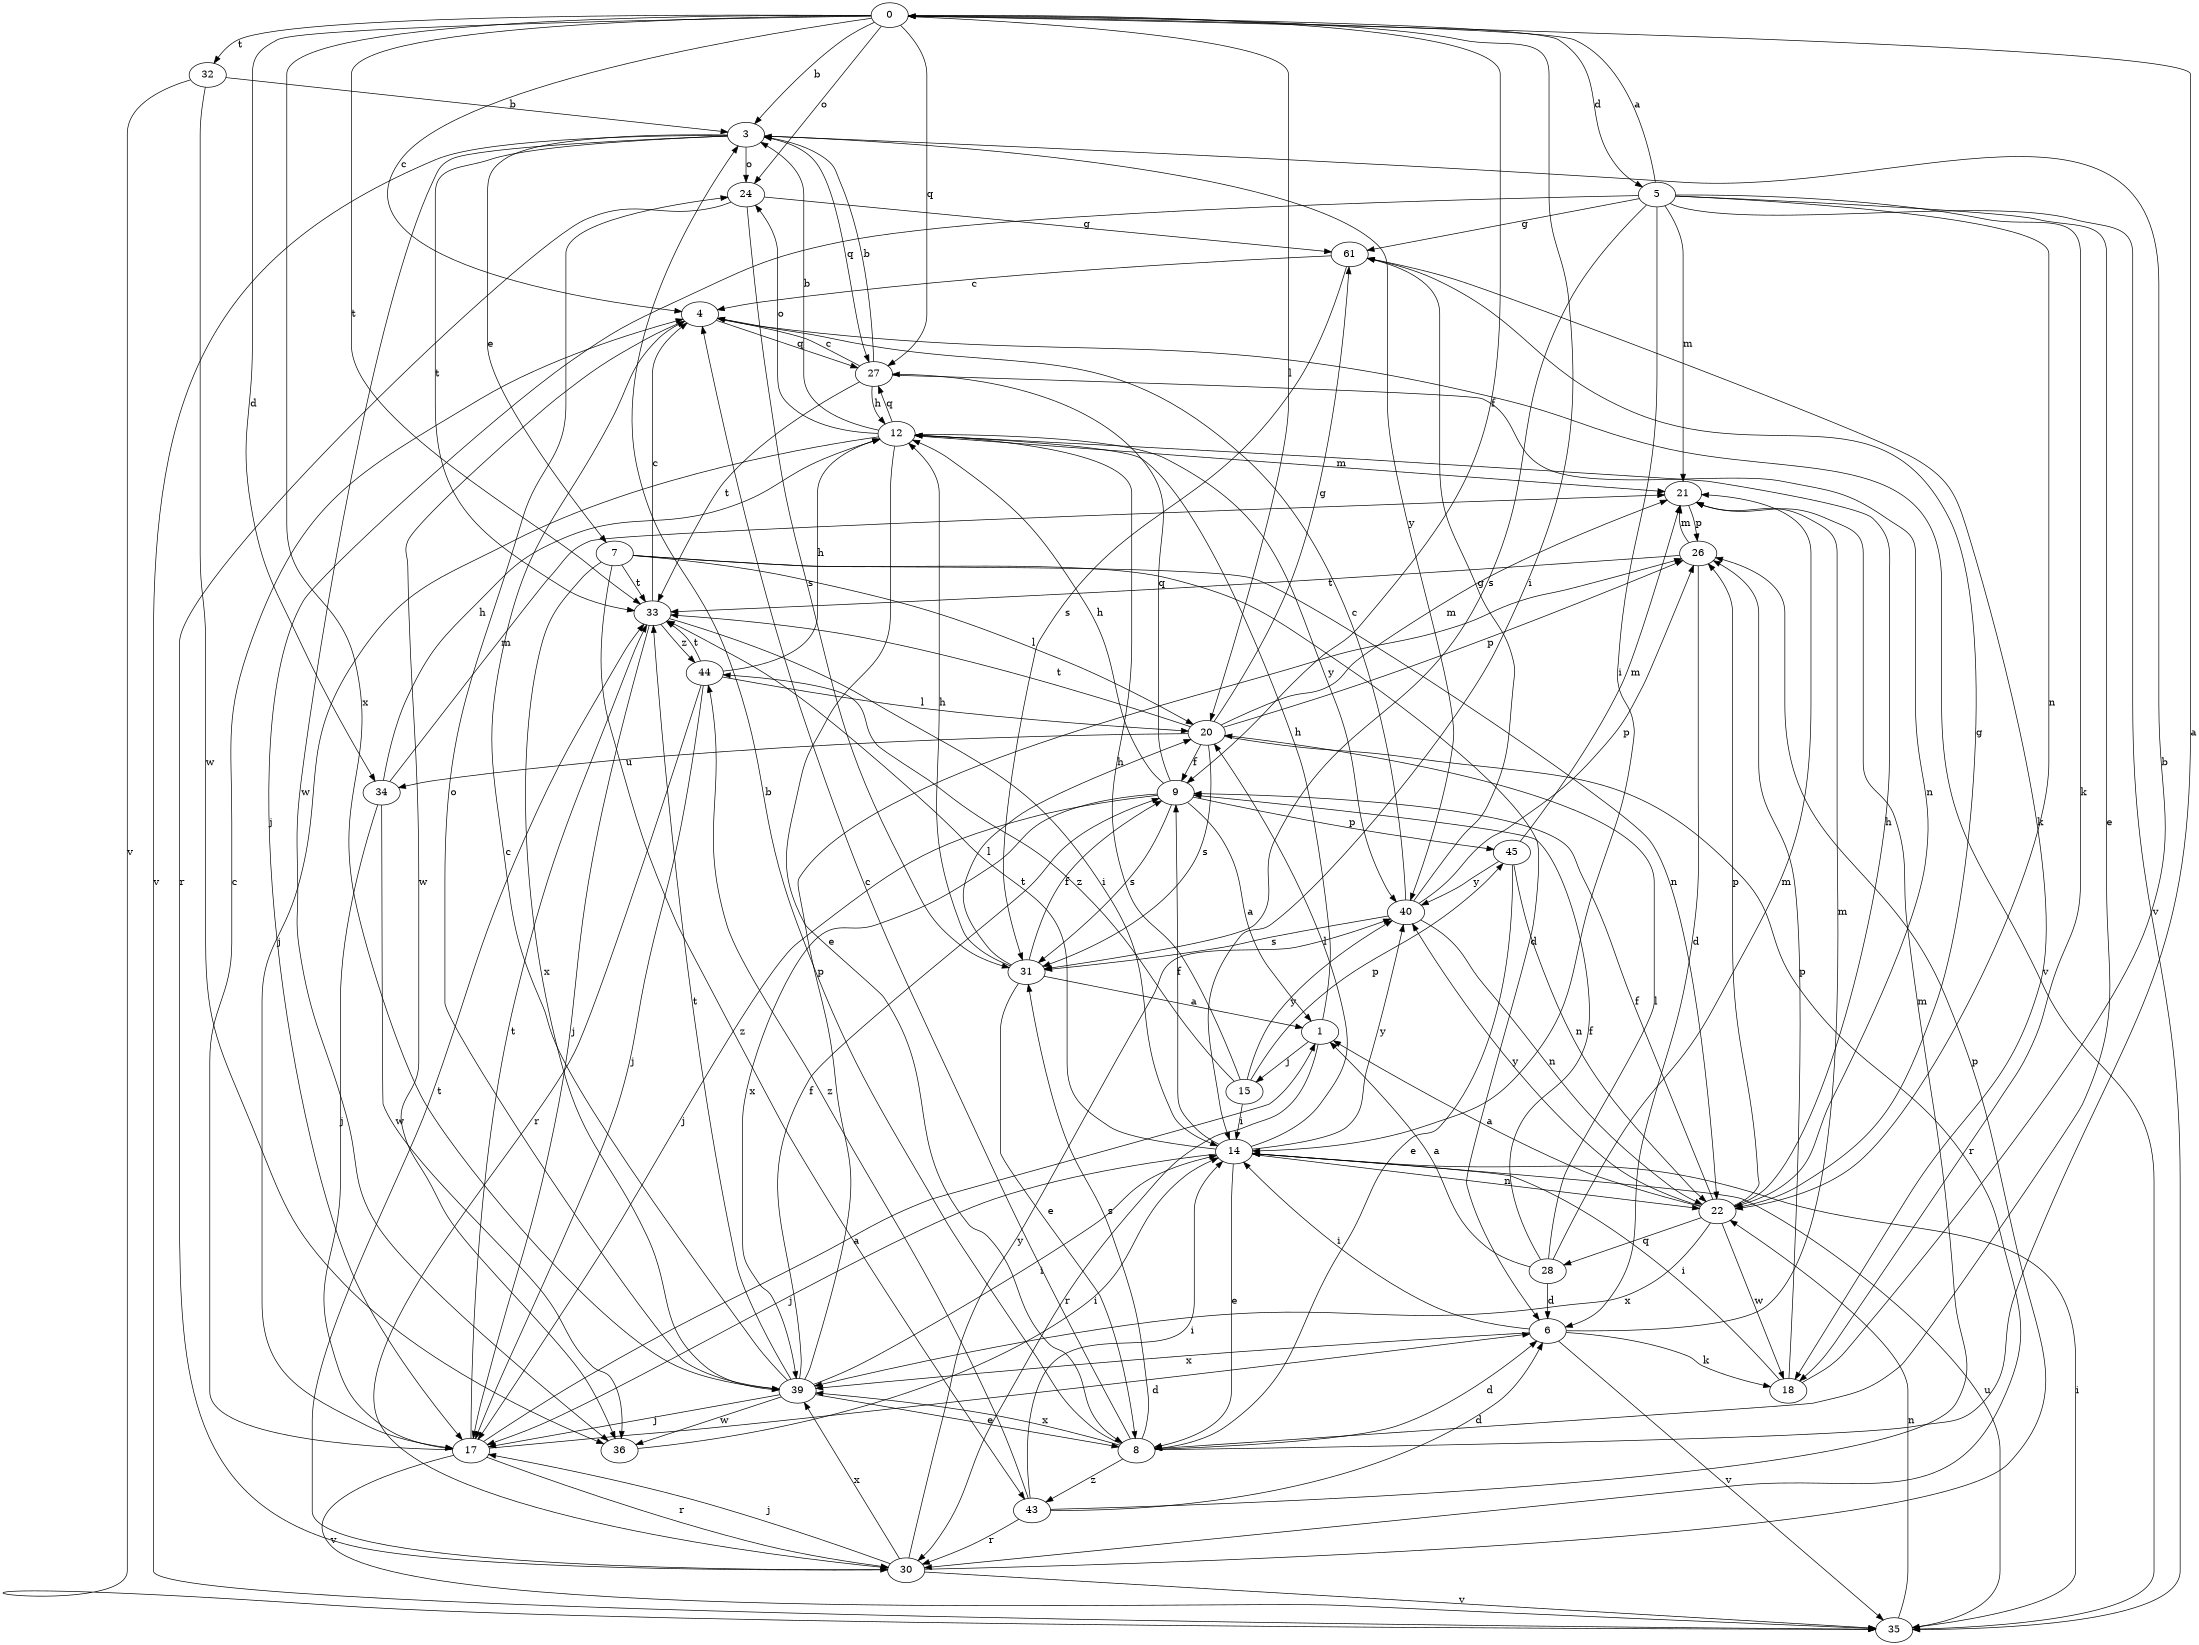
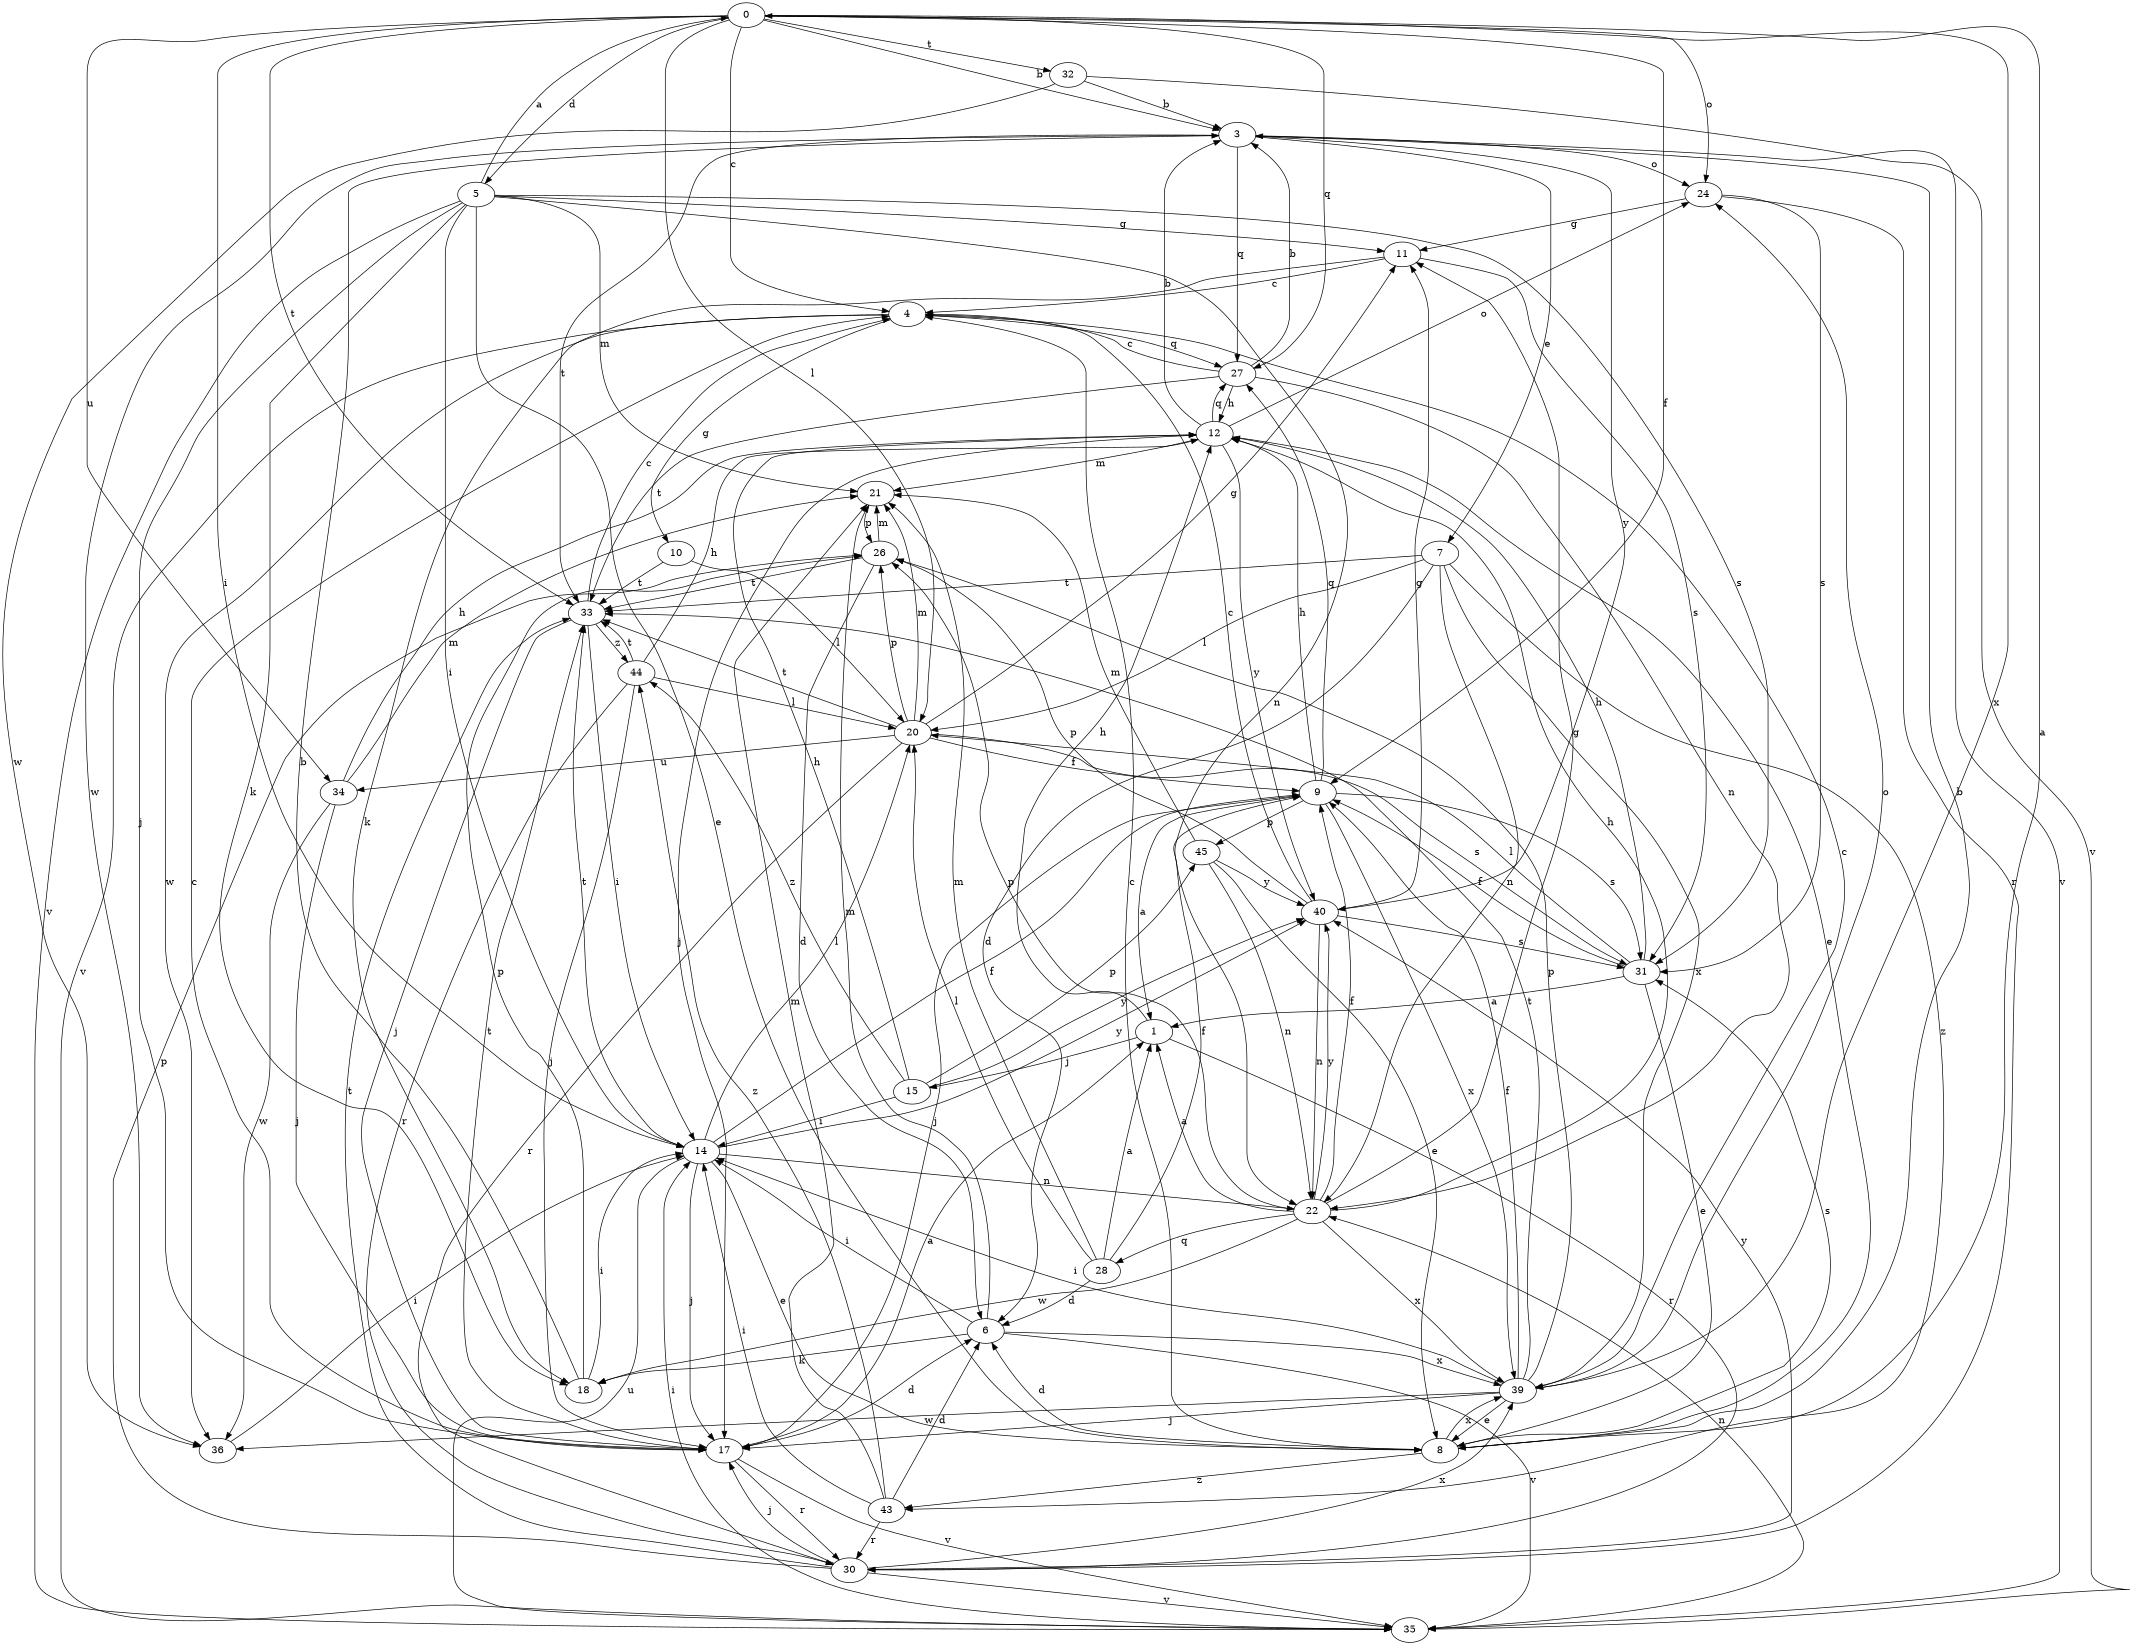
node "61": label "61" -> "11"
edge "0" -> "34": label "d" -> "u"
node "10": added
